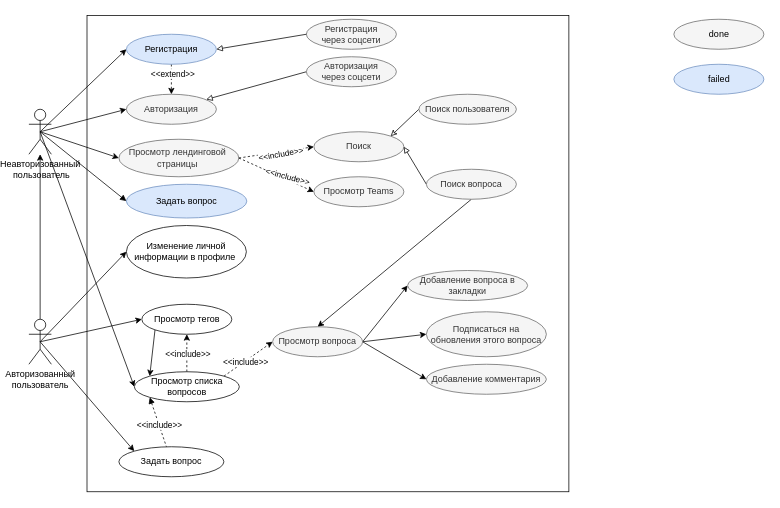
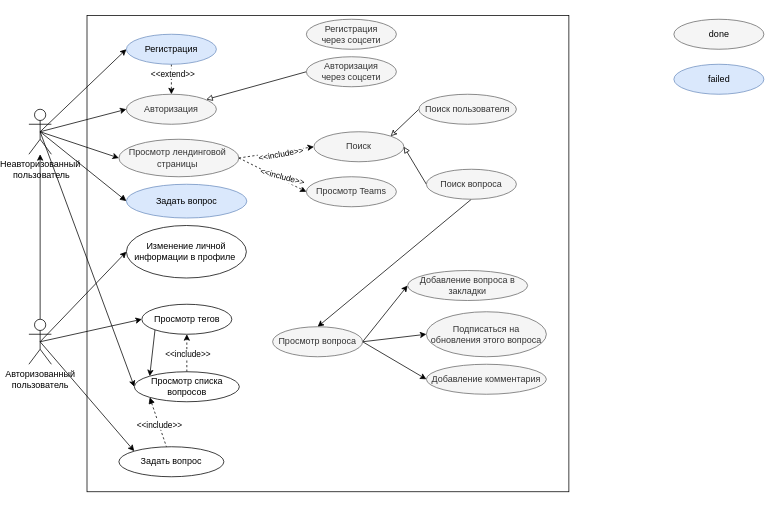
edge "Регистрация через соцсети" -> "Регистрация": removed
node "Просмотр Teams": moved (359, 192) -> (351, 192)
edge "Просмотр списка вопросов" -> "Просмотр вопроса": removed, label "<<include>>"
